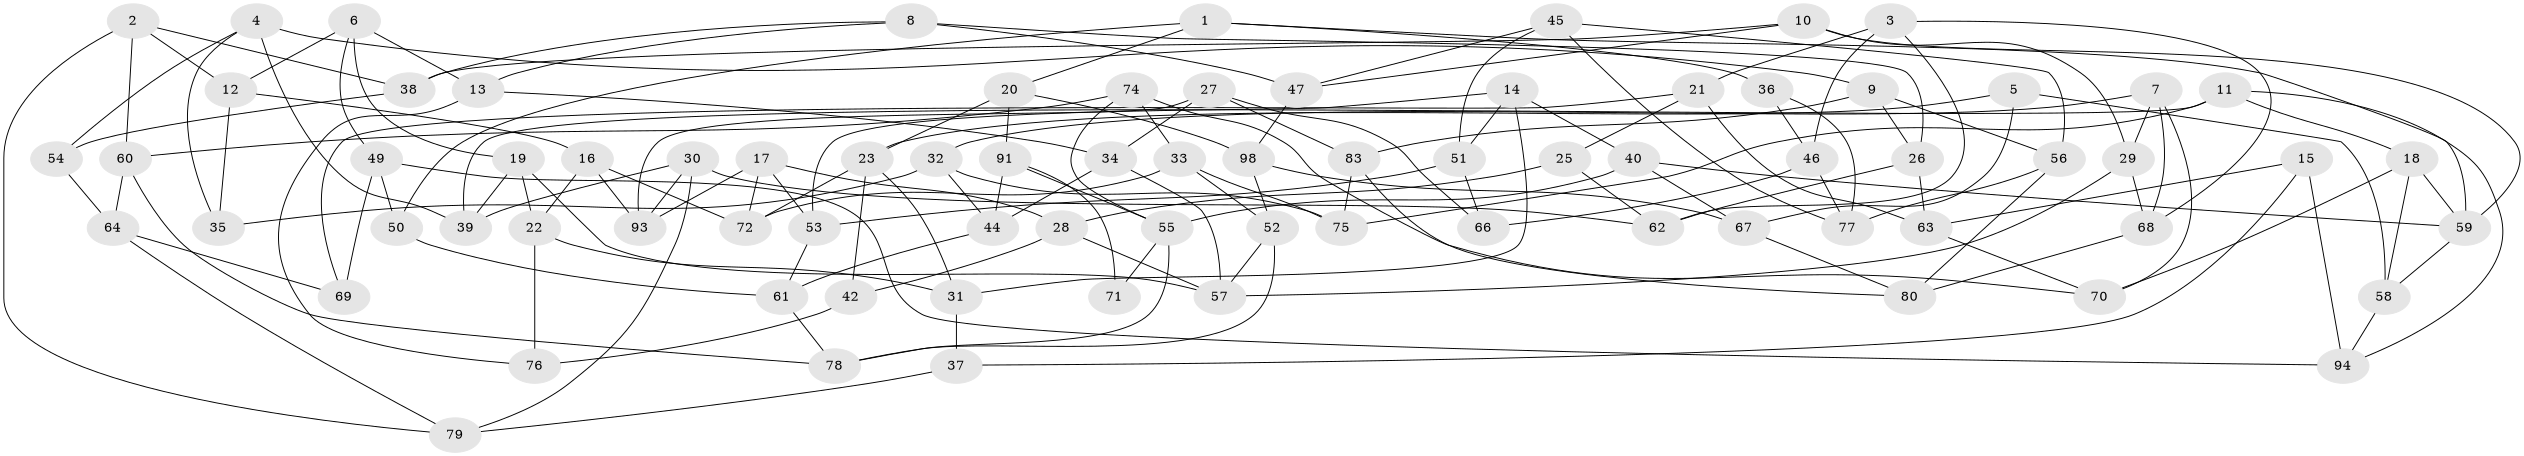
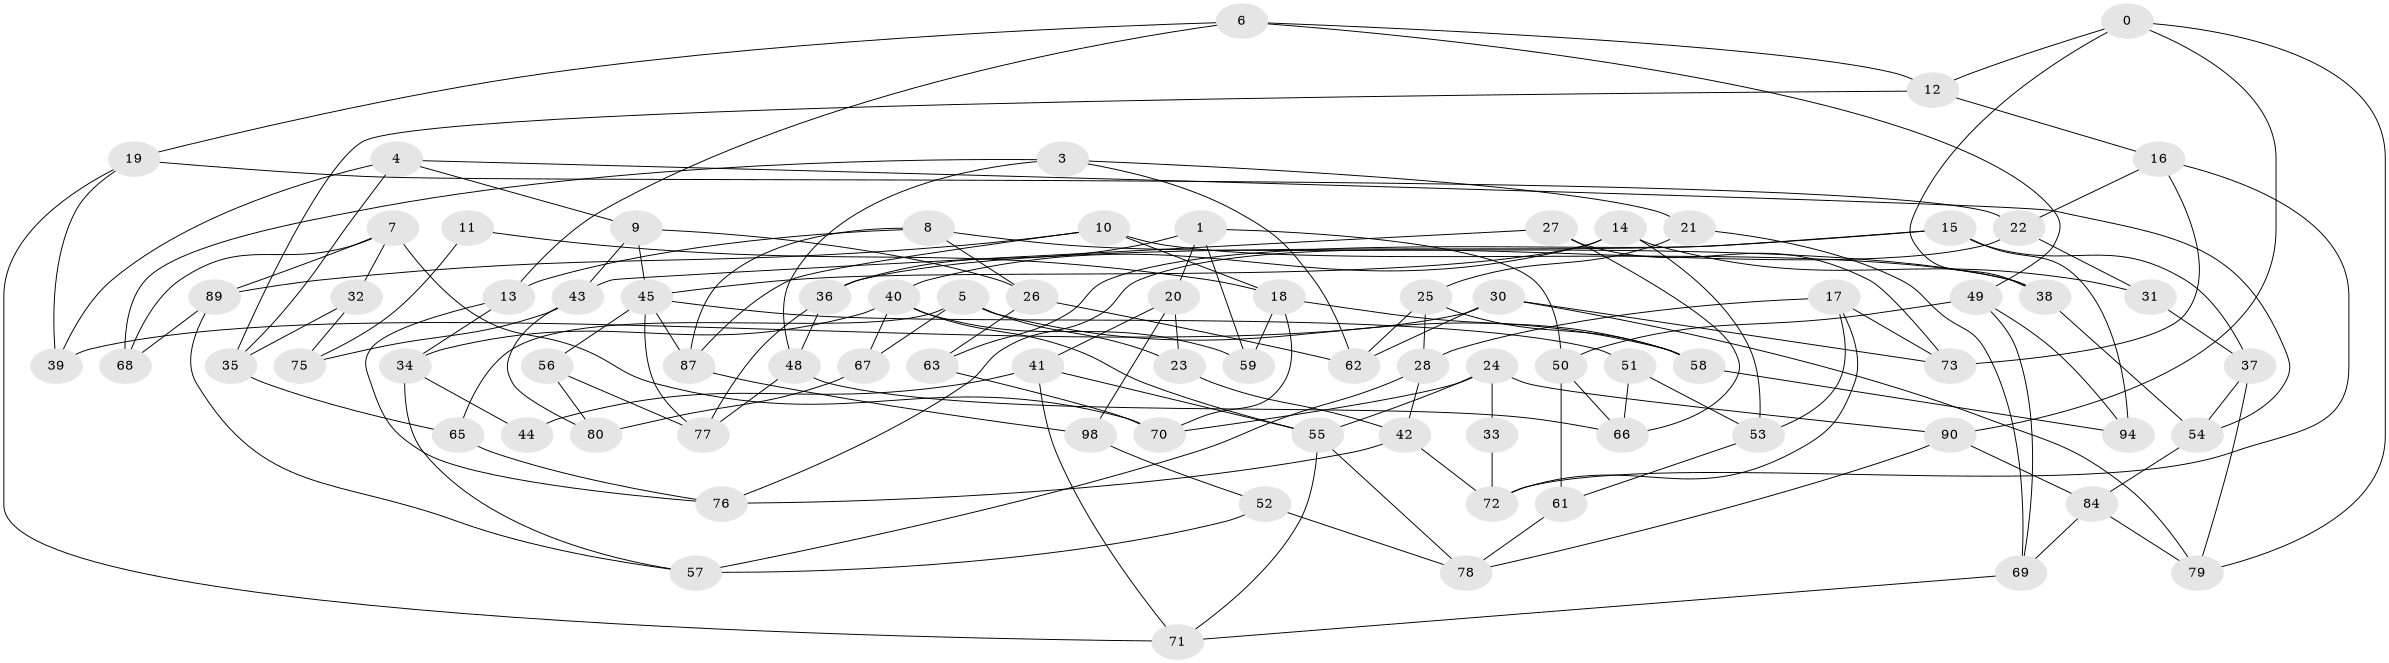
node "2": label "2" -> "0"
edge "10" -- "59": now "10" -- "18"
node "74": label "74" -> "24"
node "47": label "47" -> "87"
edge "11" -- "39": removed
edge "9" -- "56": now "9" -- "45"
edge "14" -- "51": now "14" -- "45"
edge "27" -- "34": now "40" -- "34"
node "60": label "60" -> "90"
node "91": label "91" -> "41"
node "83": label "83" -> "43"
node "46": label "46" -> "48"
node "29": label "29" -> "89"
edge "11" -- "94": removed
edge "23" -- "72": now "42" -- "72"
edge "32" -- "44": removed
edge "33" -- "75": removed
edge "33" -- "52": removed
edge "98" -- "67": removed
edge "21" -- "63": removed
edge "23" -- "31": removed
node "64": label "64" -> "84"
node "93": label "93" -> "73"
edge "15" -- "36": added
edge "44" -- "61": removed
edge "68" -- "80": removed
edge "59" -- "58": now "25" -- "58"
edge "19" -- "57": now "19" -- "71"
edge "50" -- "66": added
edge "37" -- "54": added
node "65": added
edge "69" -- "71": added
